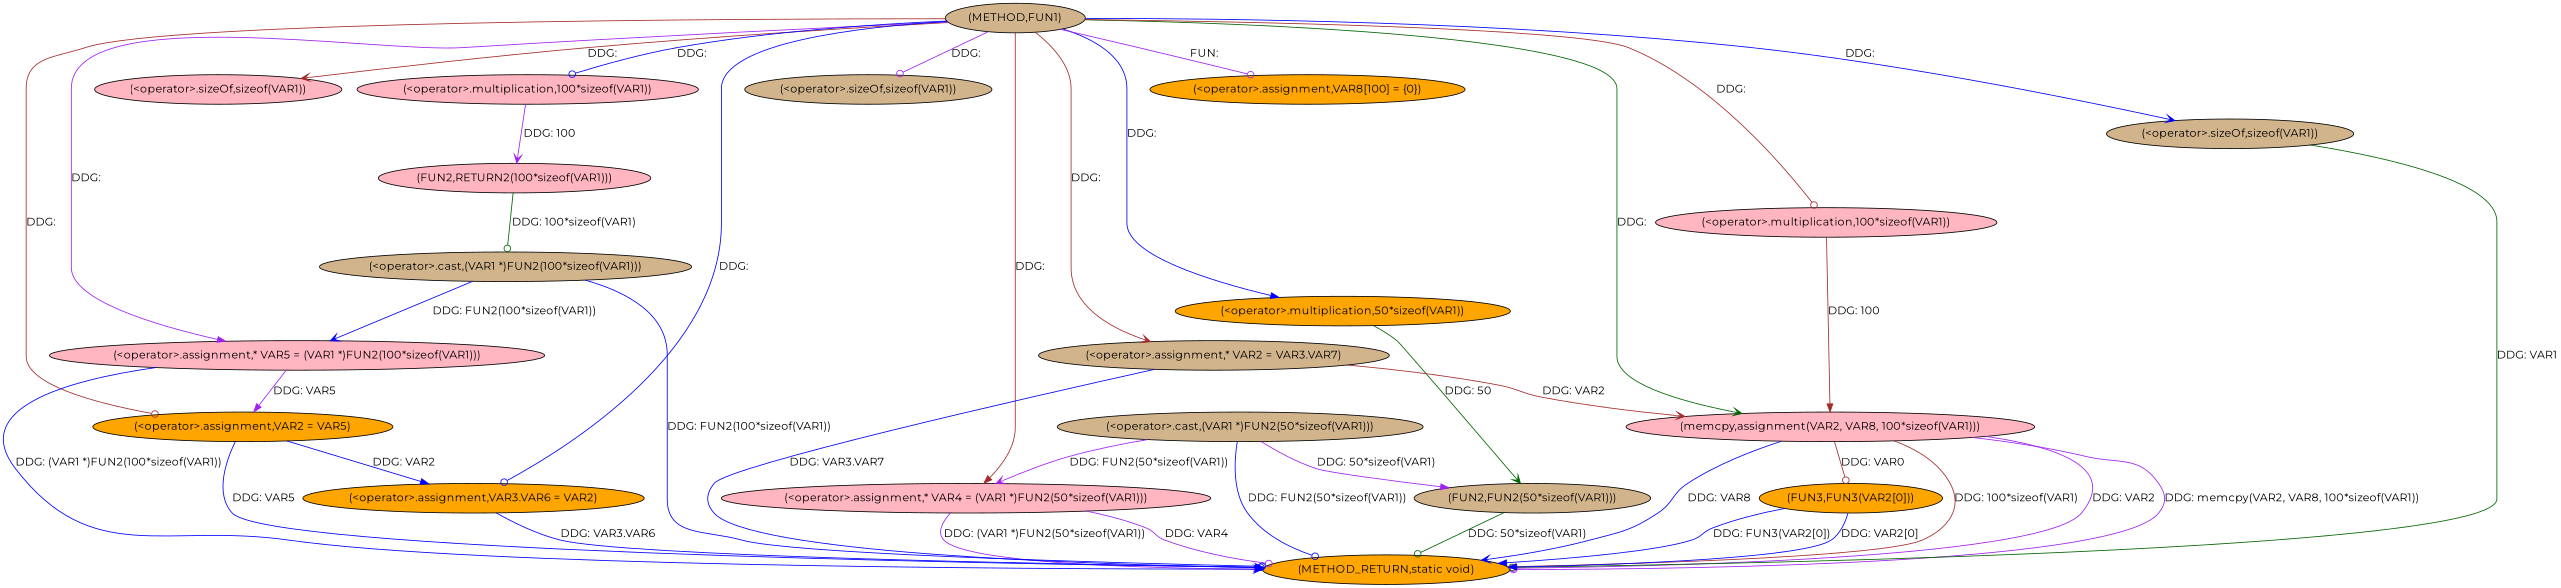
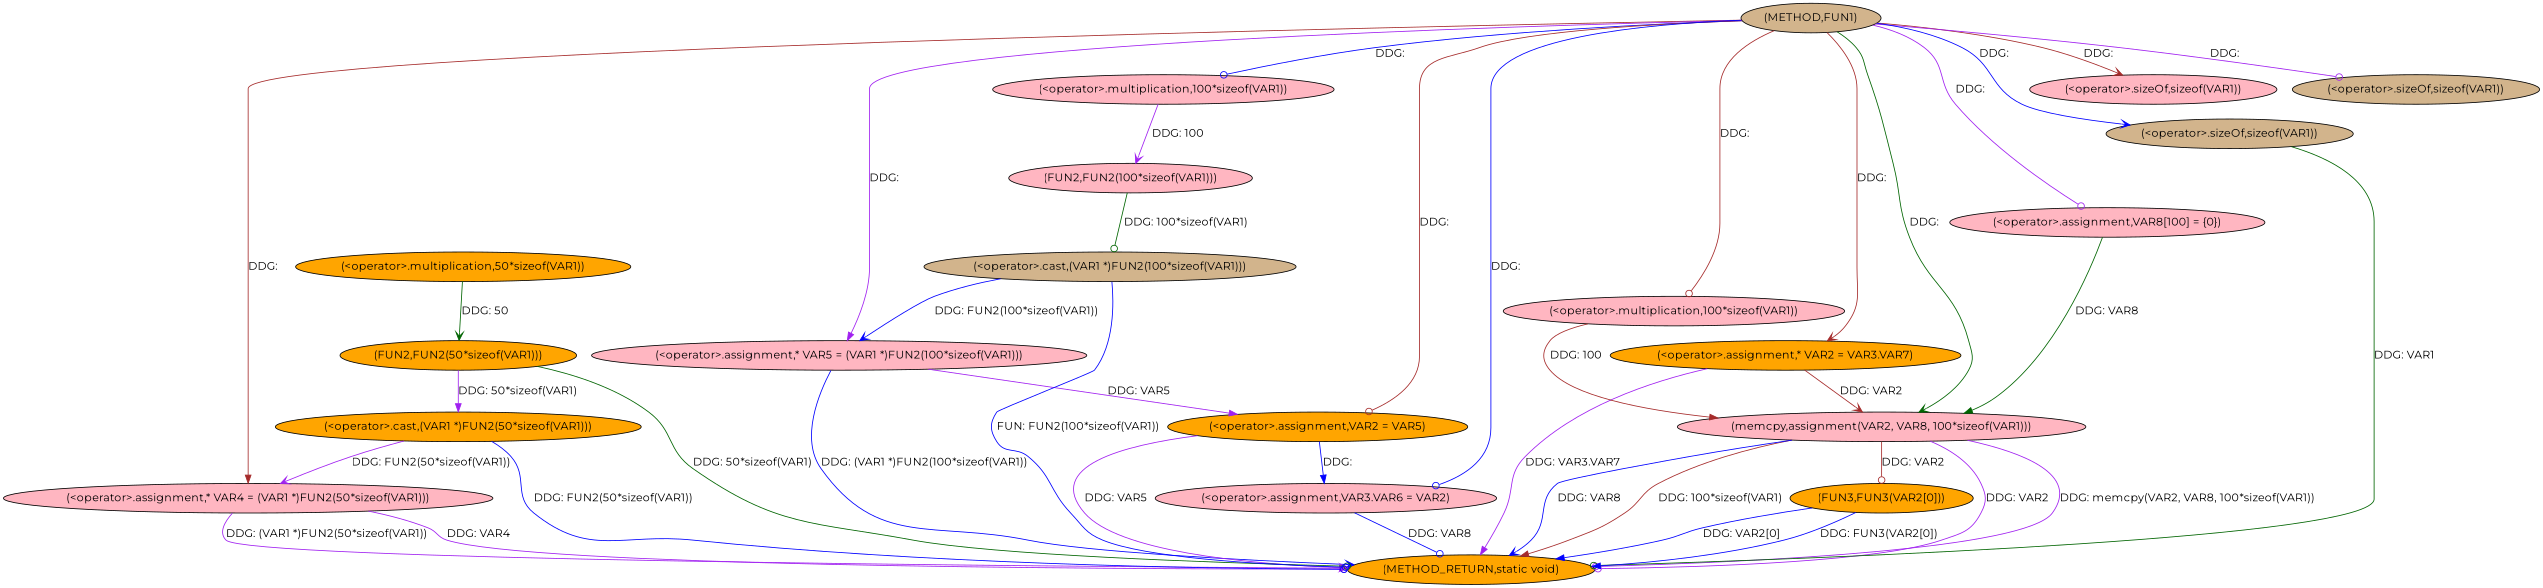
edge "(METHOD,FUN1)" -> "(<operator>.assignment,VAR8[100] = {0})": label "FUN: " -> "DDG: "
node "(<operator>.assignment,VAR8[100] = {0})": fillcolor orange -> lightpink
node "(FUN2,RETURN2(100*sizeof(VAR1)))": label "(FUN2,RETURN2(100*sizeof(VAR1)))" -> "(FUN2,FUN2(100*sizeof(VAR1)))"
edge "(METHOD,FUN1)" -> "(<operator>.multiplication,50*sizeof(VAR1))": removed, label "DDG:"
edge "(<operator>.assignment,VAR8[100] = {0})" -> "(memcpy,assignment(VAR2, VAR8, 100*sizeof(VAR1)))": added, label "DDG: VAR8"
node "(<operator>.assignment,* VAR2 = VAR3.VAR7)": fillcolor tan -> orange
edge "(<operator>.cast,(VAR1 *)FUN2(100*sizeof(VAR1)))" -> "(METHOD_RETURN,static void)": label "DDG: FUN2(100*sizeof(VAR1))" -> "FUN: FUN2(100*sizeof(VAR1))"
node "(<operator>.cast,(VAR1 *)FUN2(50*sizeof(VAR1)))": fillcolor tan -> orange
edge "(<operator>.assignment,VAR2 = VAR5)" -> "(<operator>.assignment,VAR3.VAR6 = VAR2)": label "DDG: VAR2" -> "DDG: "
edge "(memcpy,assignment(VAR2, VAR8, 100*sizeof(VAR1)))" -> "(FUN3,FUN3(VAR2[0]))": label "DDG: VAR0" -> "DDG: VAR2"
edge "(<operator>.cast,(VAR1 *)FUN2(50*sizeof(VAR1)))" -> "(FUN2,FUN2(50*sizeof(VAR1)))": reversed
node "(<operator>.assignment,VAR3.VAR6 = VAR2)": fillcolor orange -> lightpink
node "(FUN2,FUN2(50*sizeof(VAR1)))": fillcolor tan -> orange
edge "(<operator>.assignment,* VAR2 = VAR3.VAR7)" -> "(METHOD_RETURN,static void)": color blue -> purple
edge "(<operator>.assignment,VAR3.VAR6 = VAR2)" -> "(METHOD_RETURN,static void)": label "DDG: VAR3.VAR6" -> "DDG: VAR8"
edge "(<operator>.assignment,VAR2 = VAR5)" -> "(METHOD_RETURN,static void)": color blue -> purple
